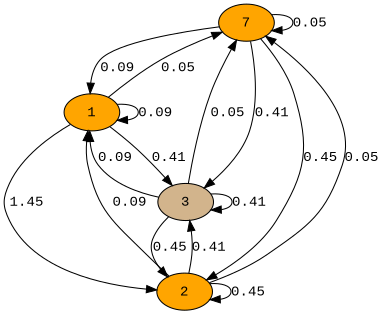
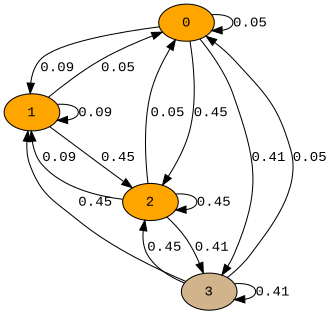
node "7": label "7" -> "0"
edge "1" -> "3": removed, label "0.41"
edge "3" -> "1": label "0.09" -> "0.45"
edge "1" -> "2": label "1.45" -> "0.45"
